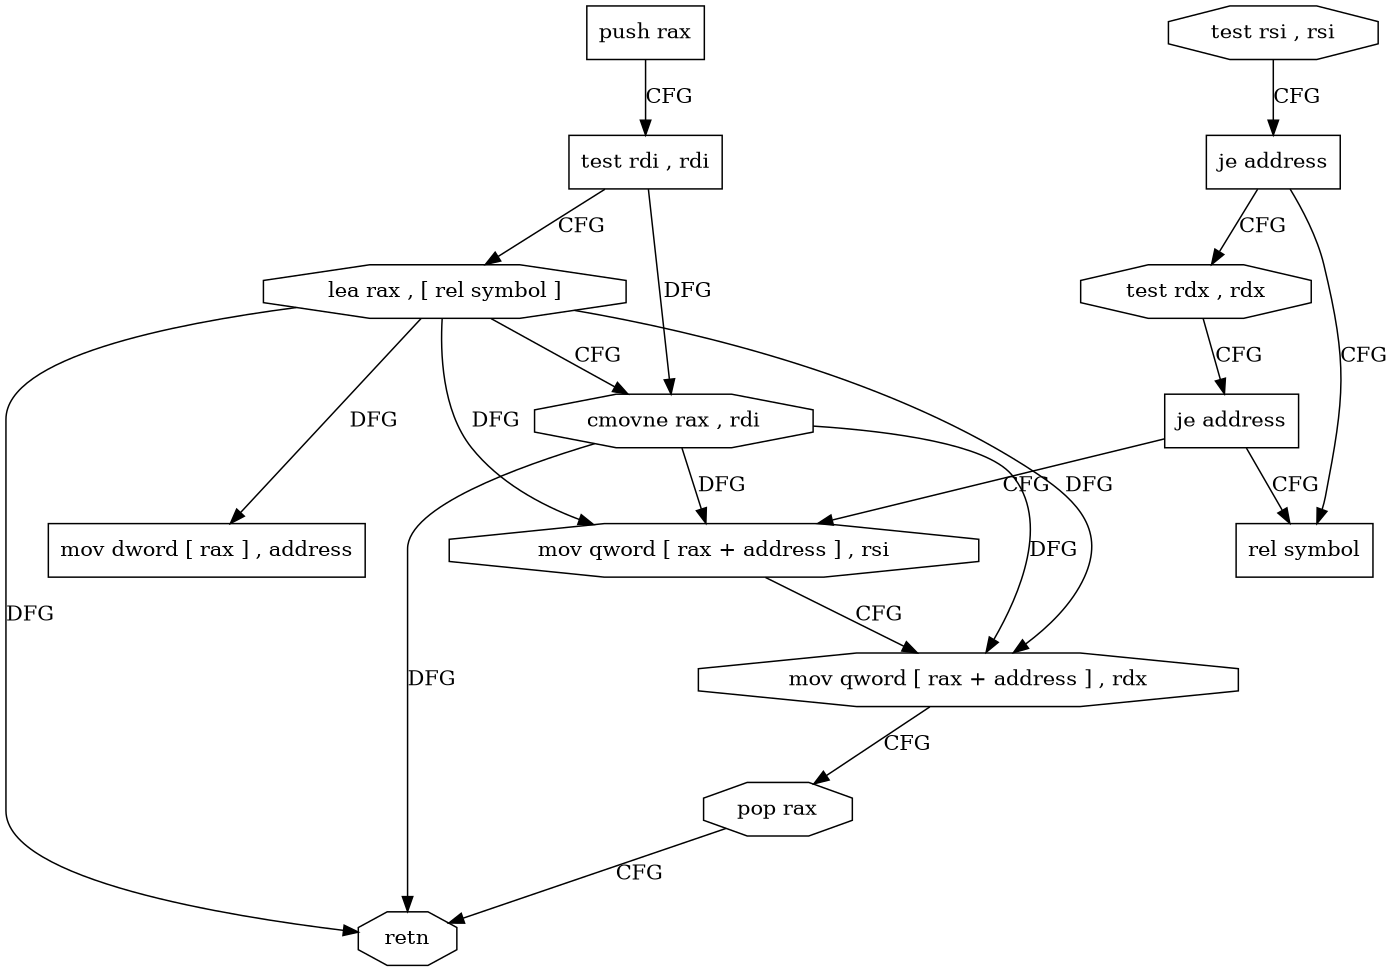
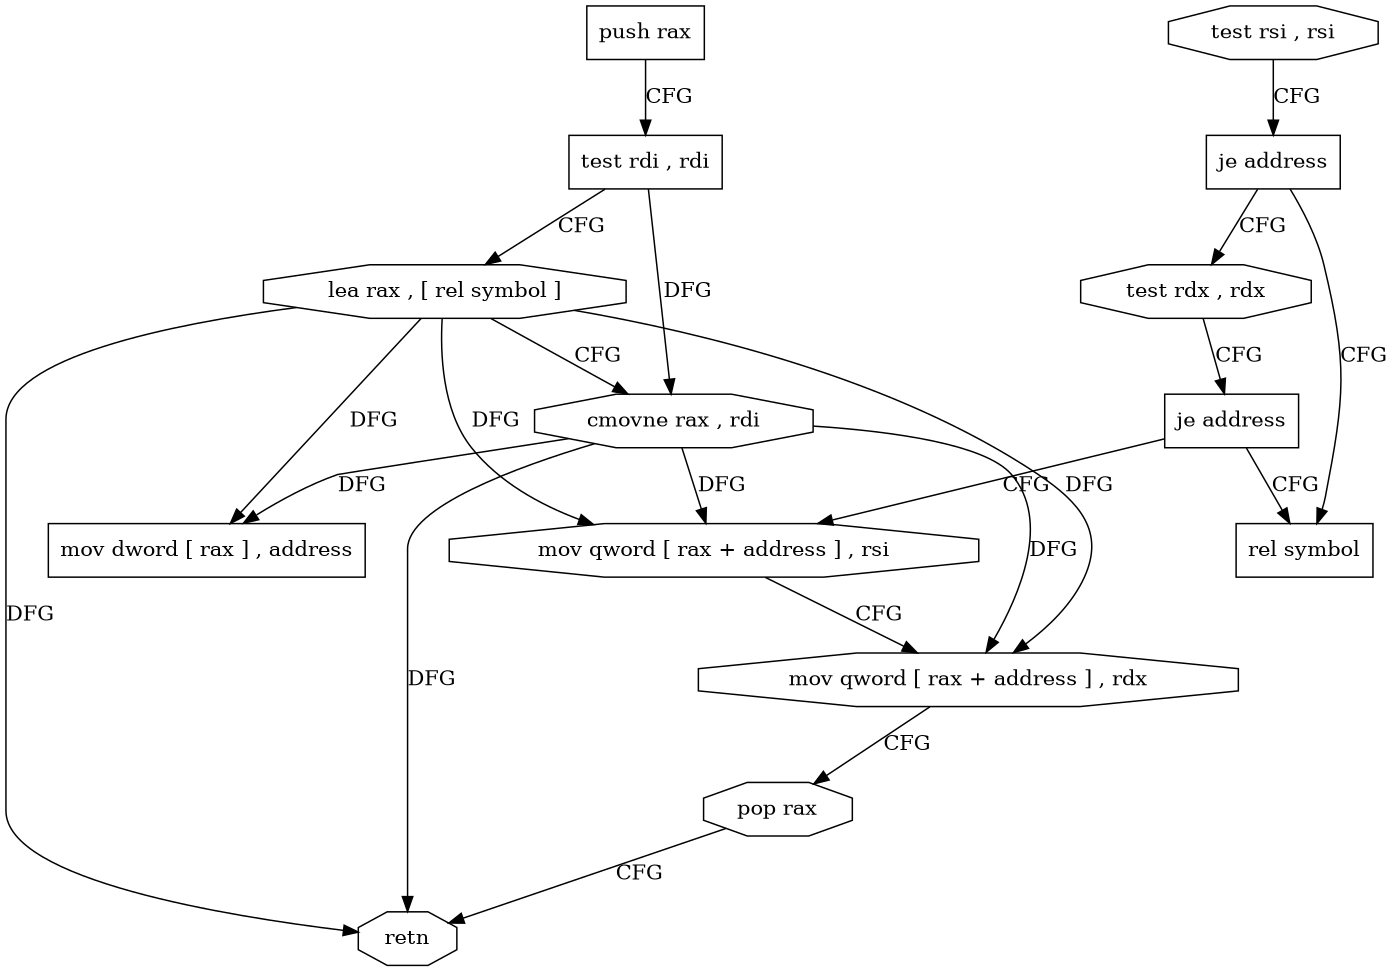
edge "cmovne rax , rdi" -> "mov dword [ rax ] , address": added, label "DFG"
